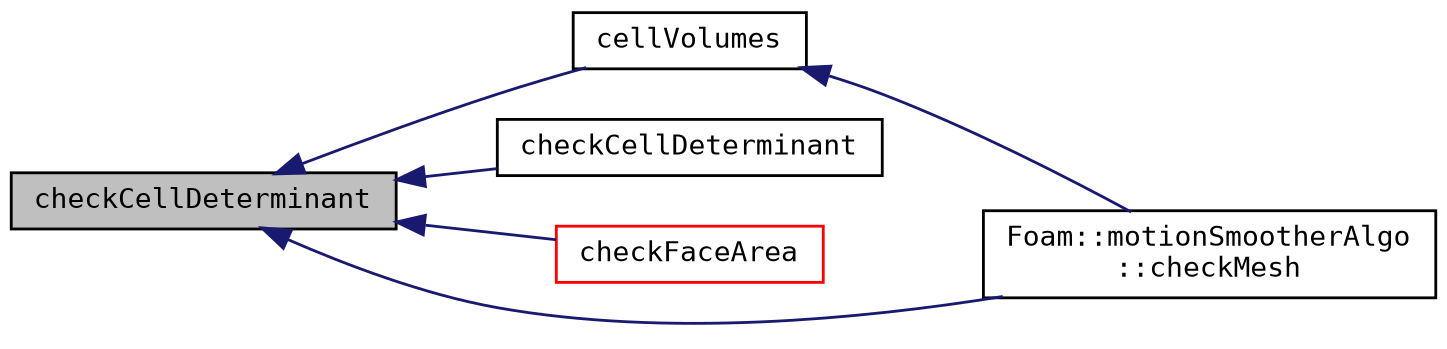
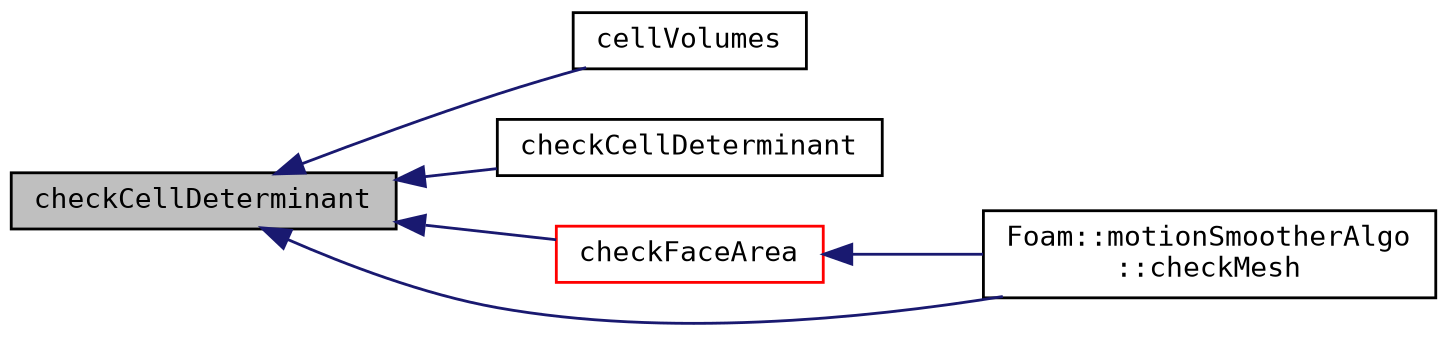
edge "Foam::motionSmootherAlgo ::checkMesh" -> "cellVolumes": now "Foam::motionSmootherAlgo ::checkMesh" -> "checkFaceArea"
